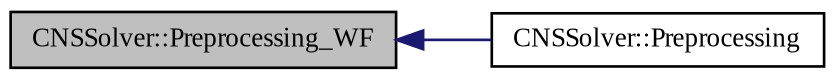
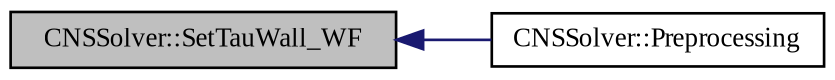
node "CNSSolver::Preprocessing_WF": label "CNSSolver::Preprocessing_WF" -> "CNSSolver::SetTauWall_WF"
